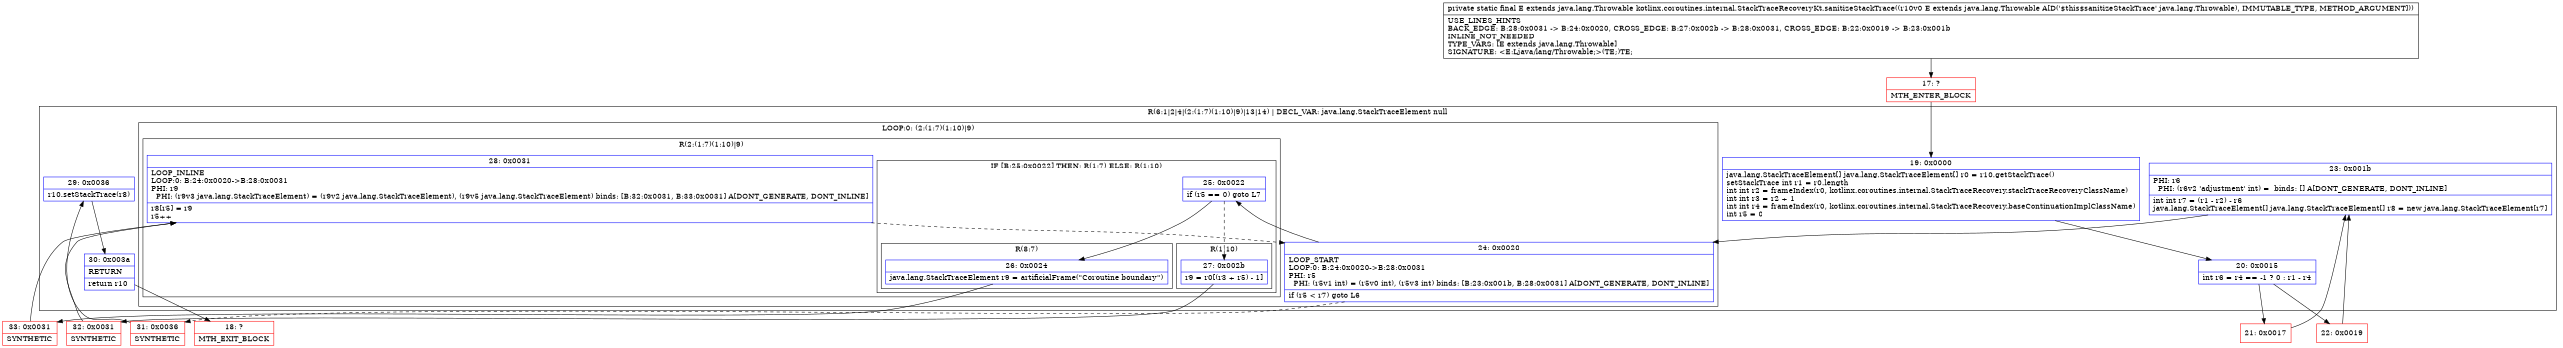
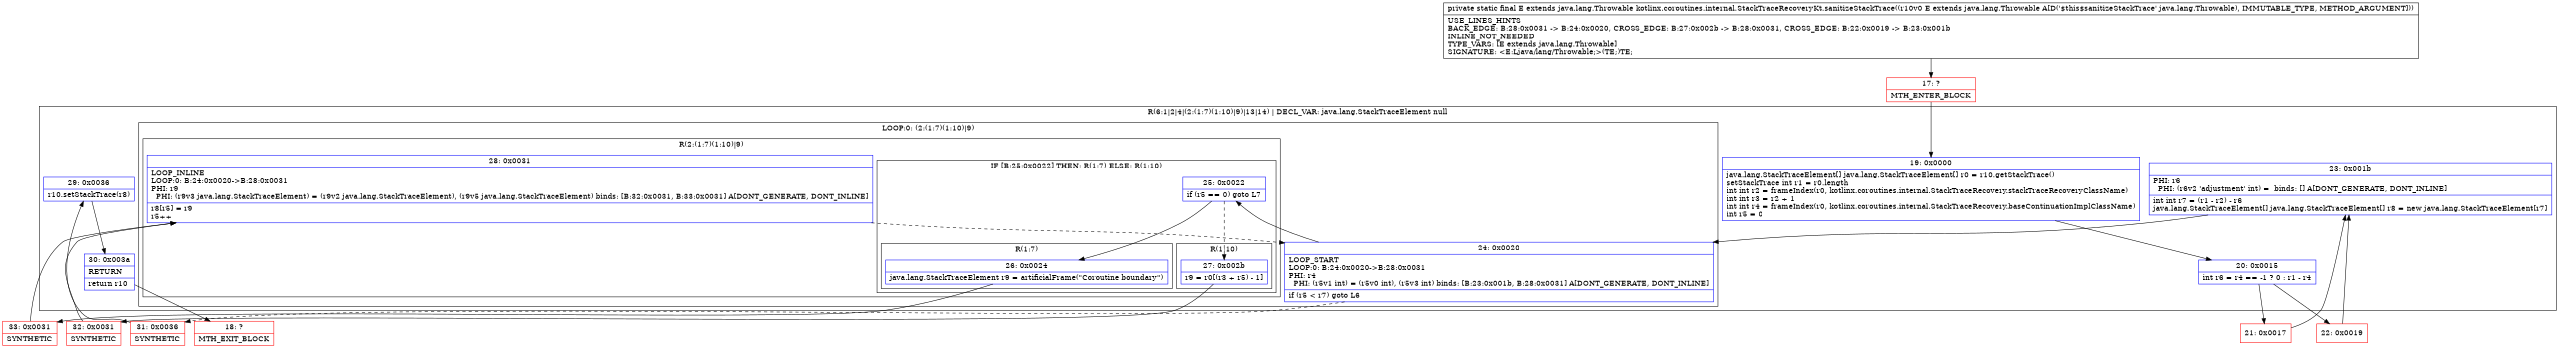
cluster "R(8:7)": label "R(8:7)" -> "R(1:7)"
node "24: 0x0020": text "PHI: r5" -> "PHI: r4"
